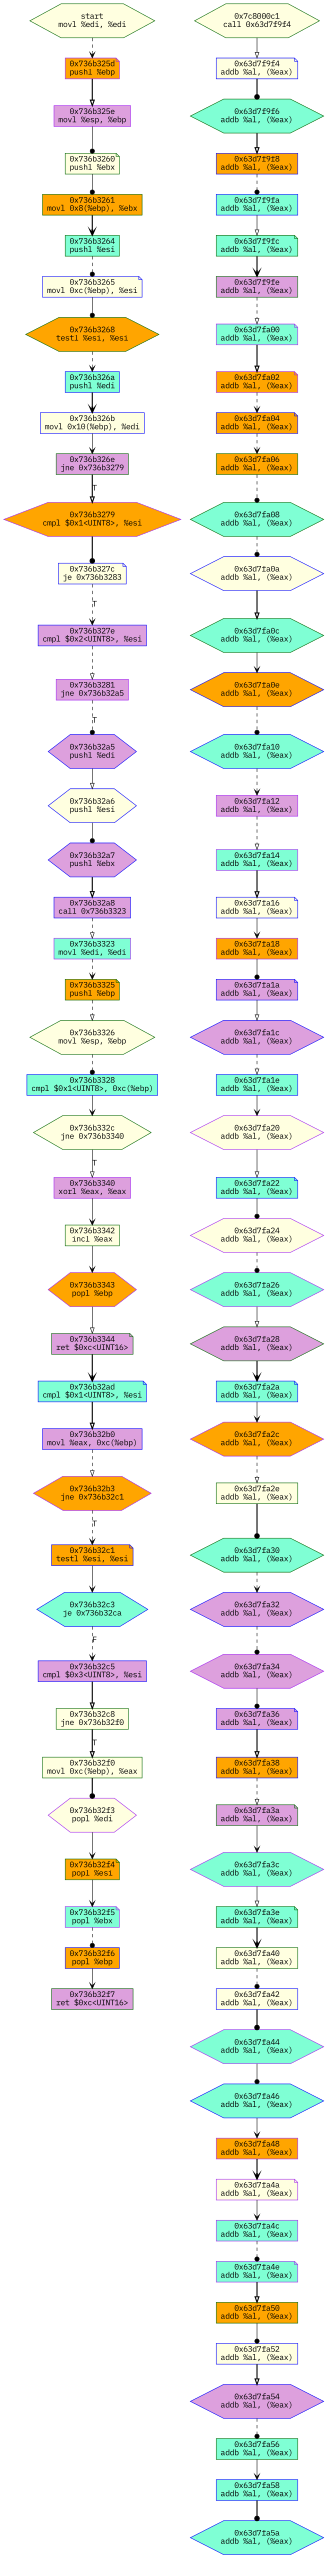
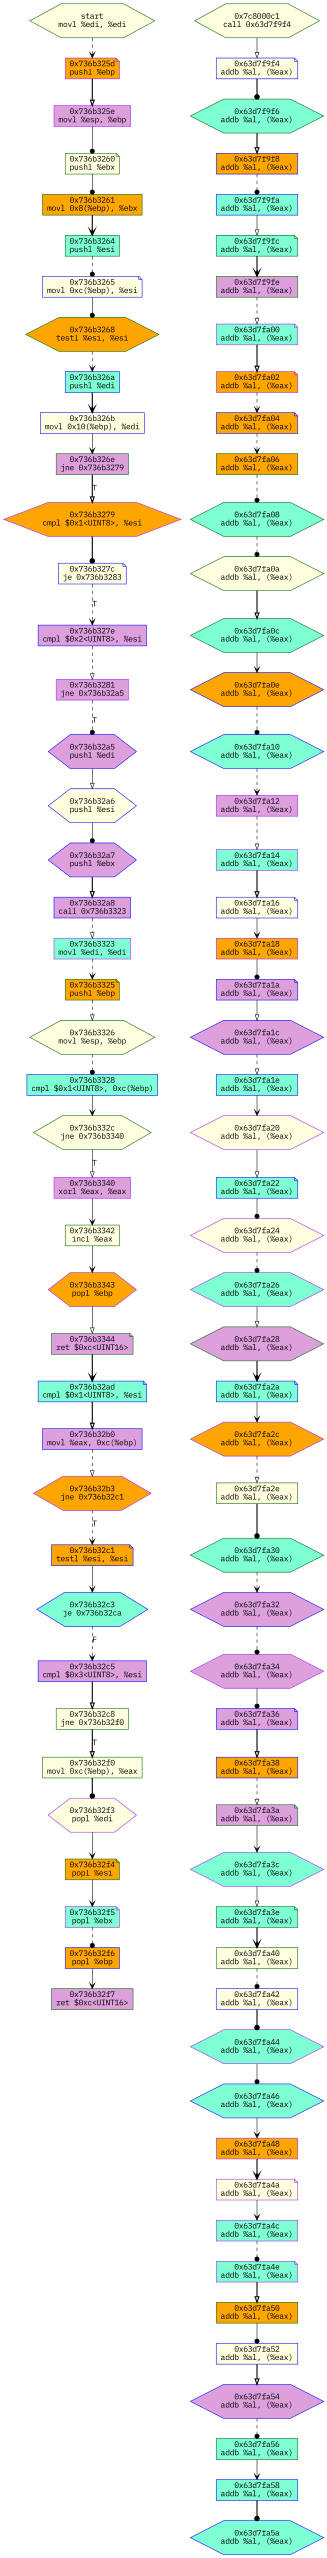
node "0x63d7fa0a addb %al, (%eax)": color blue -> darkgreen
